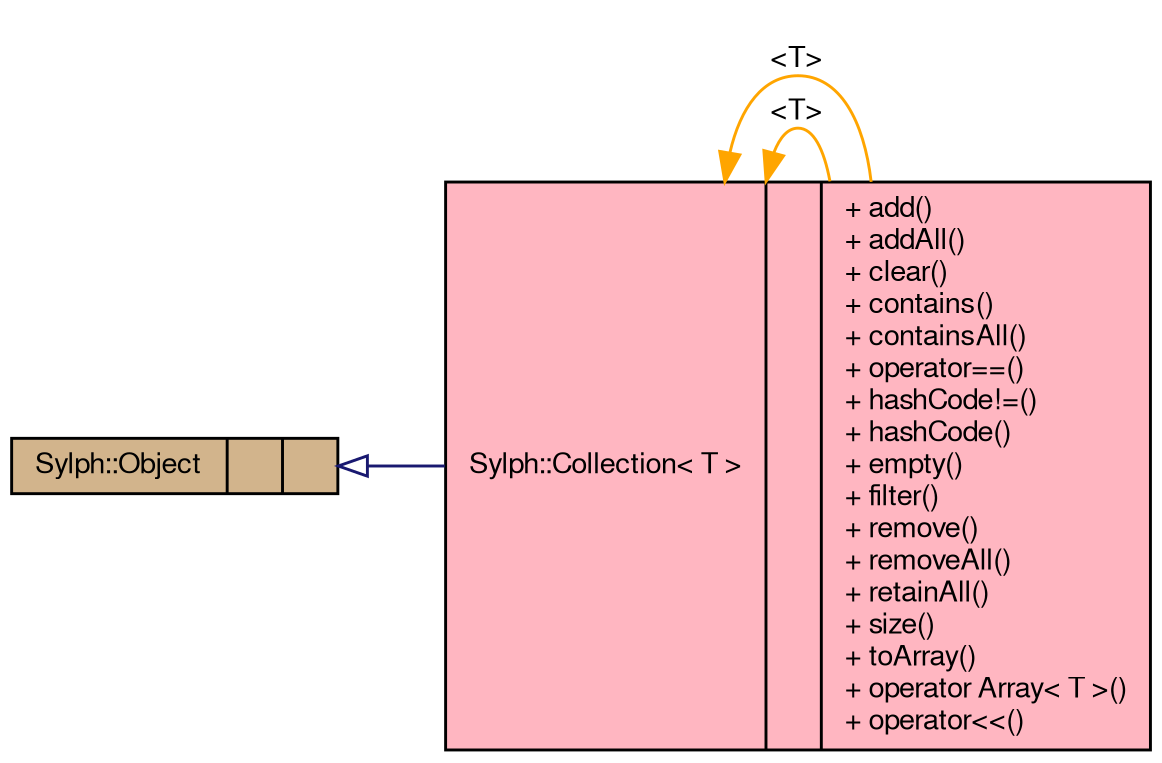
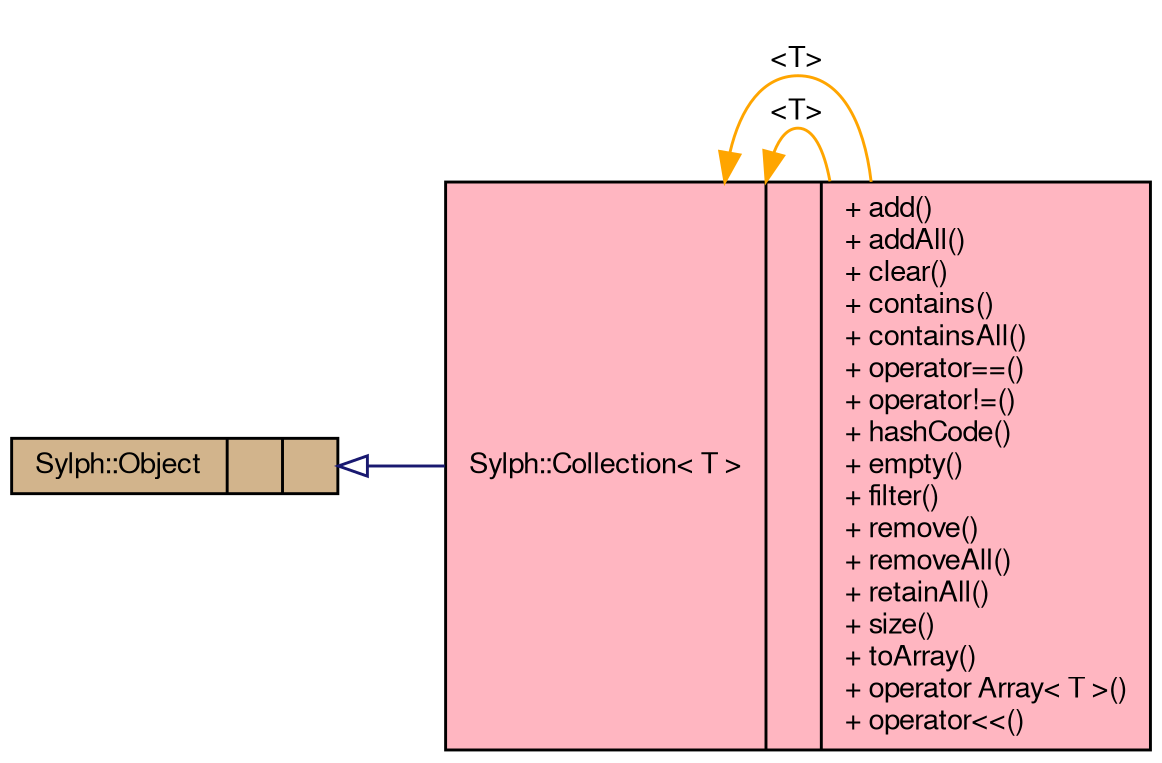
node "Sylph::Collection< T >": text "+ hashCode!=()" -> "+ operator!=()"
